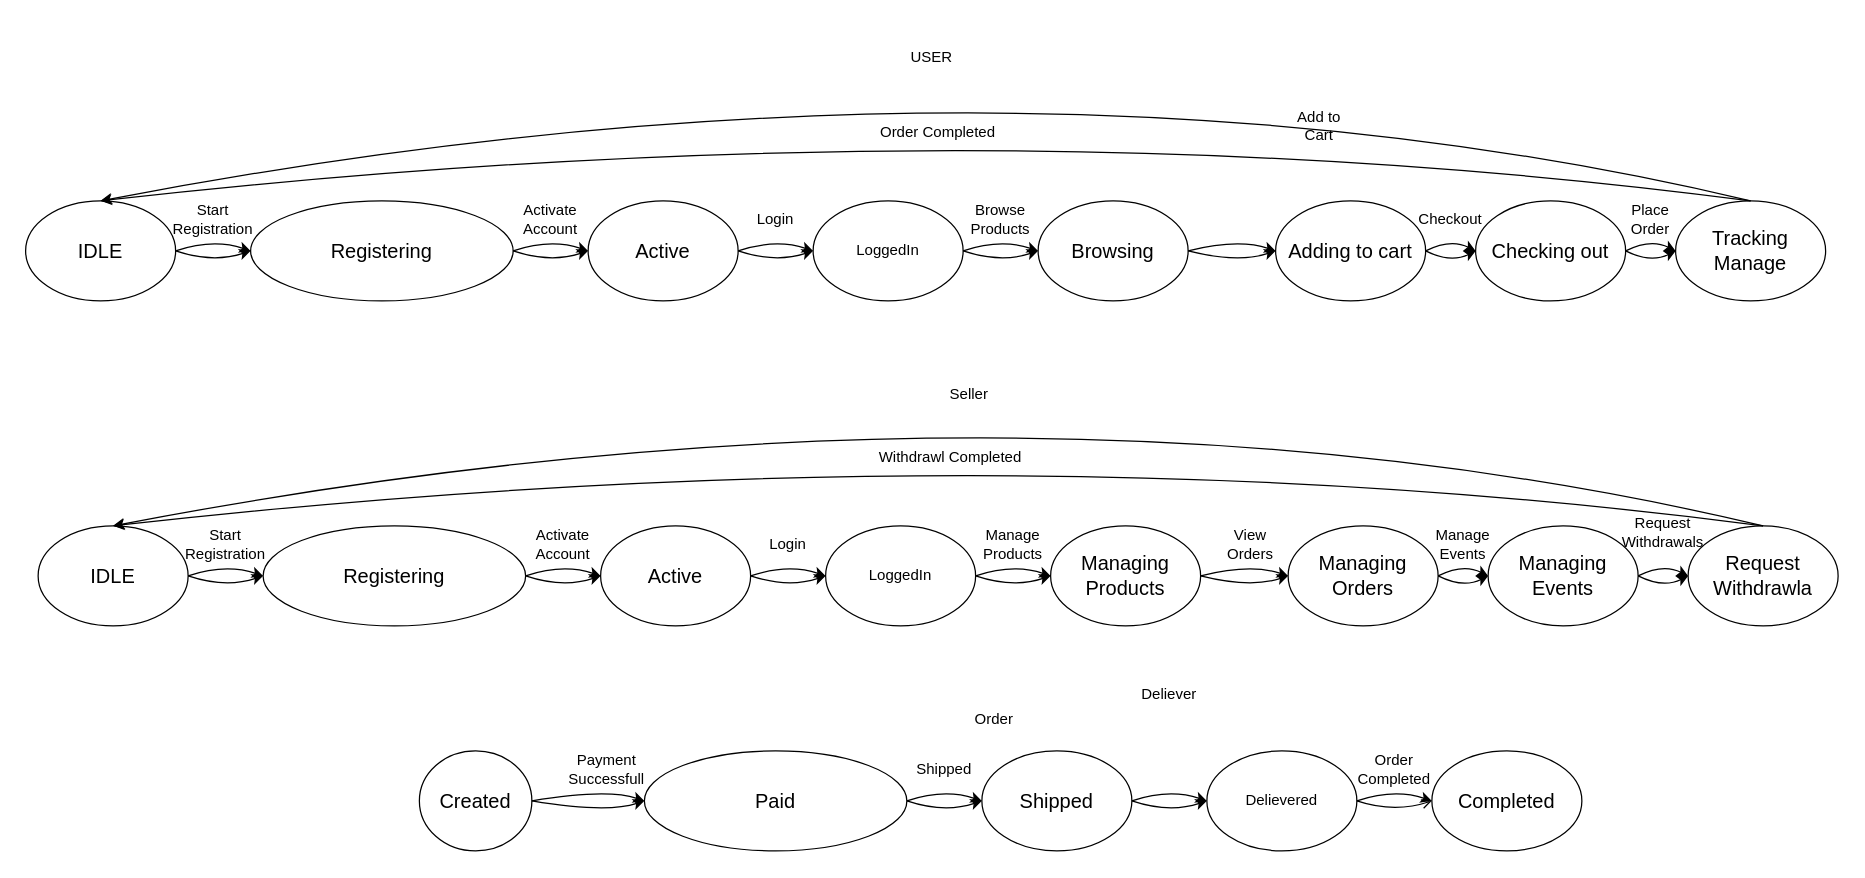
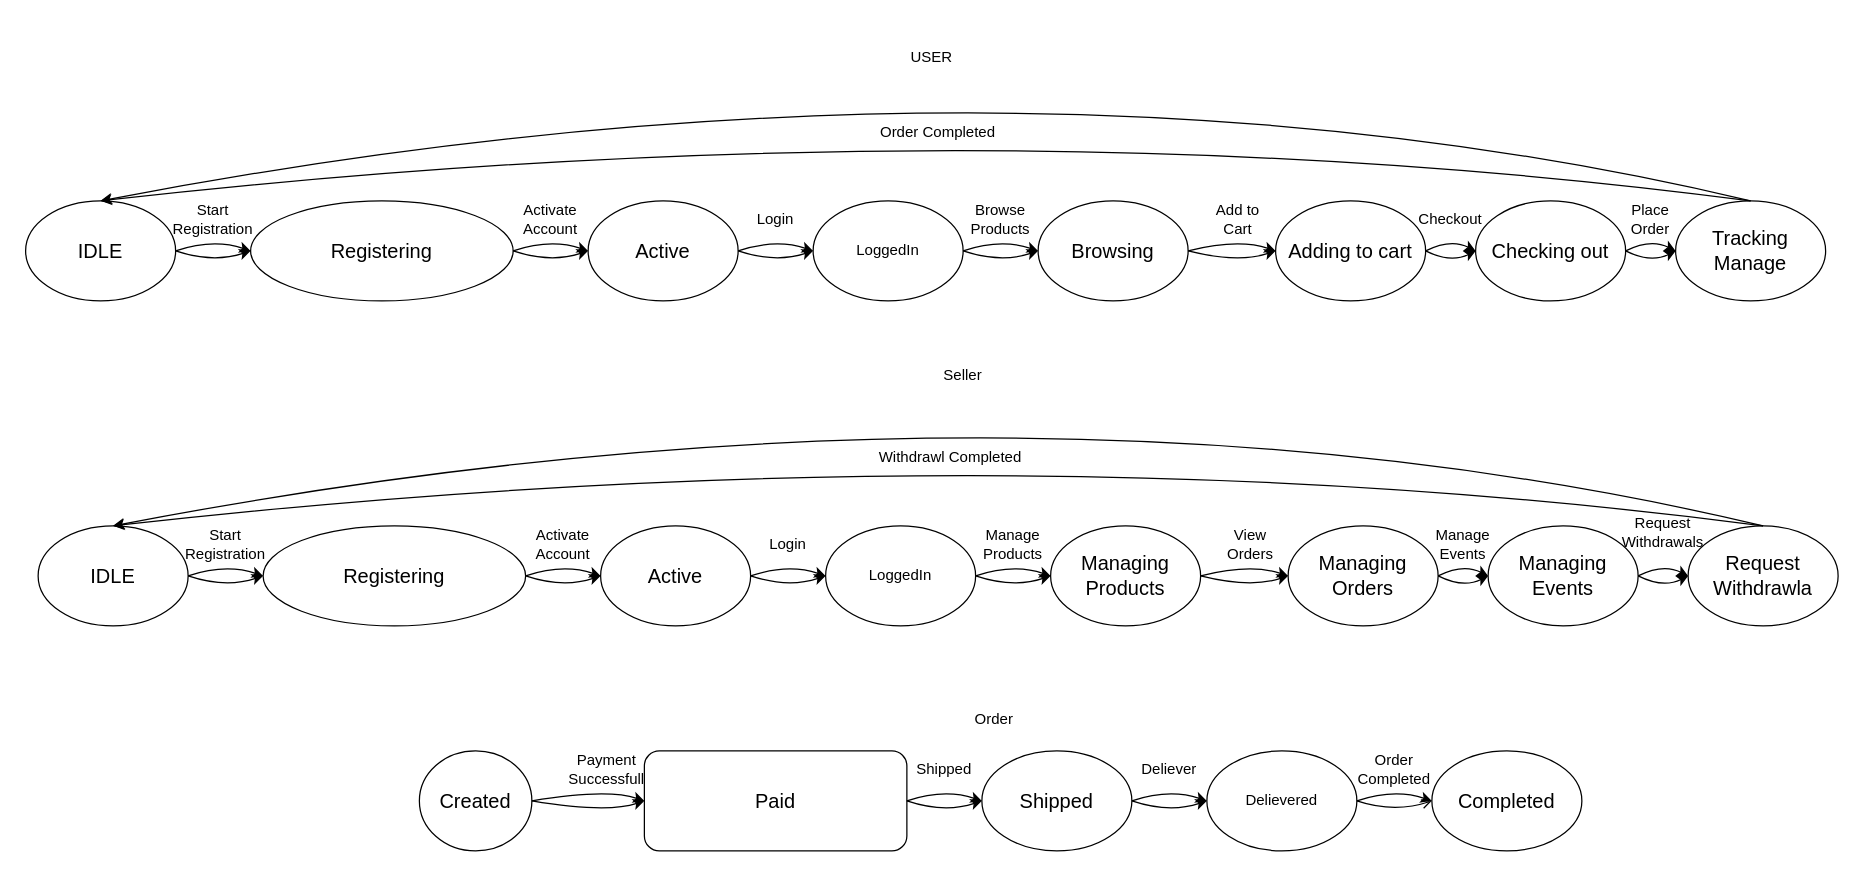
node "Add to Cart": moved (1319, 126) -> (1238, 219)
node "Seller": moved (969, 394) -> (963, 376)
node "Deliever": moved (1169, 694) -> (1169, 769)
node "Paid": shape ellipse -> rounded rectangle
